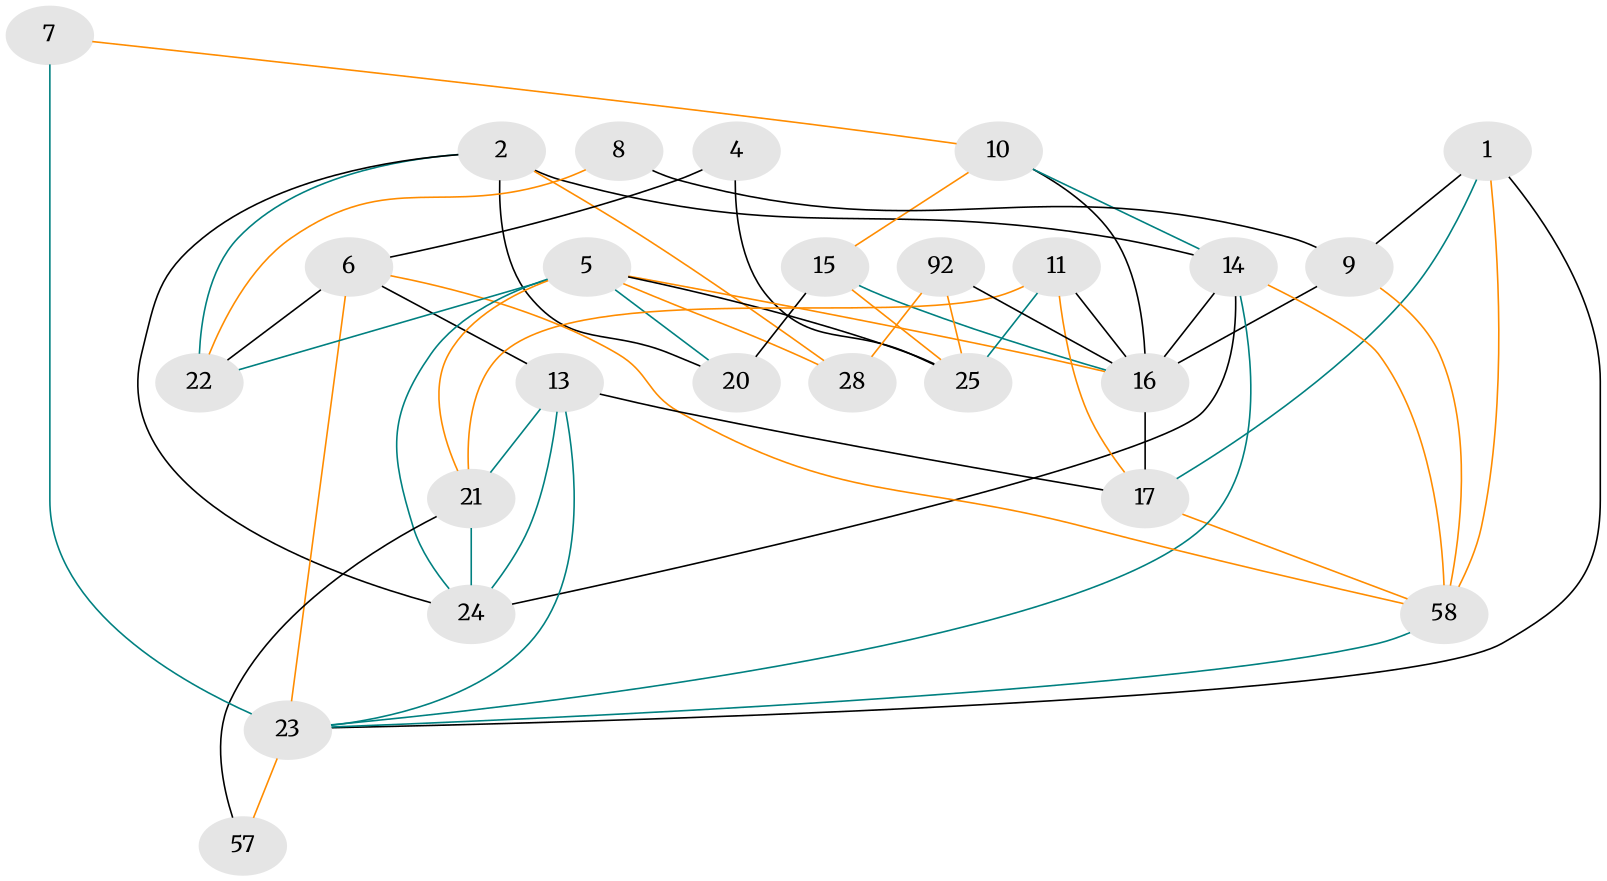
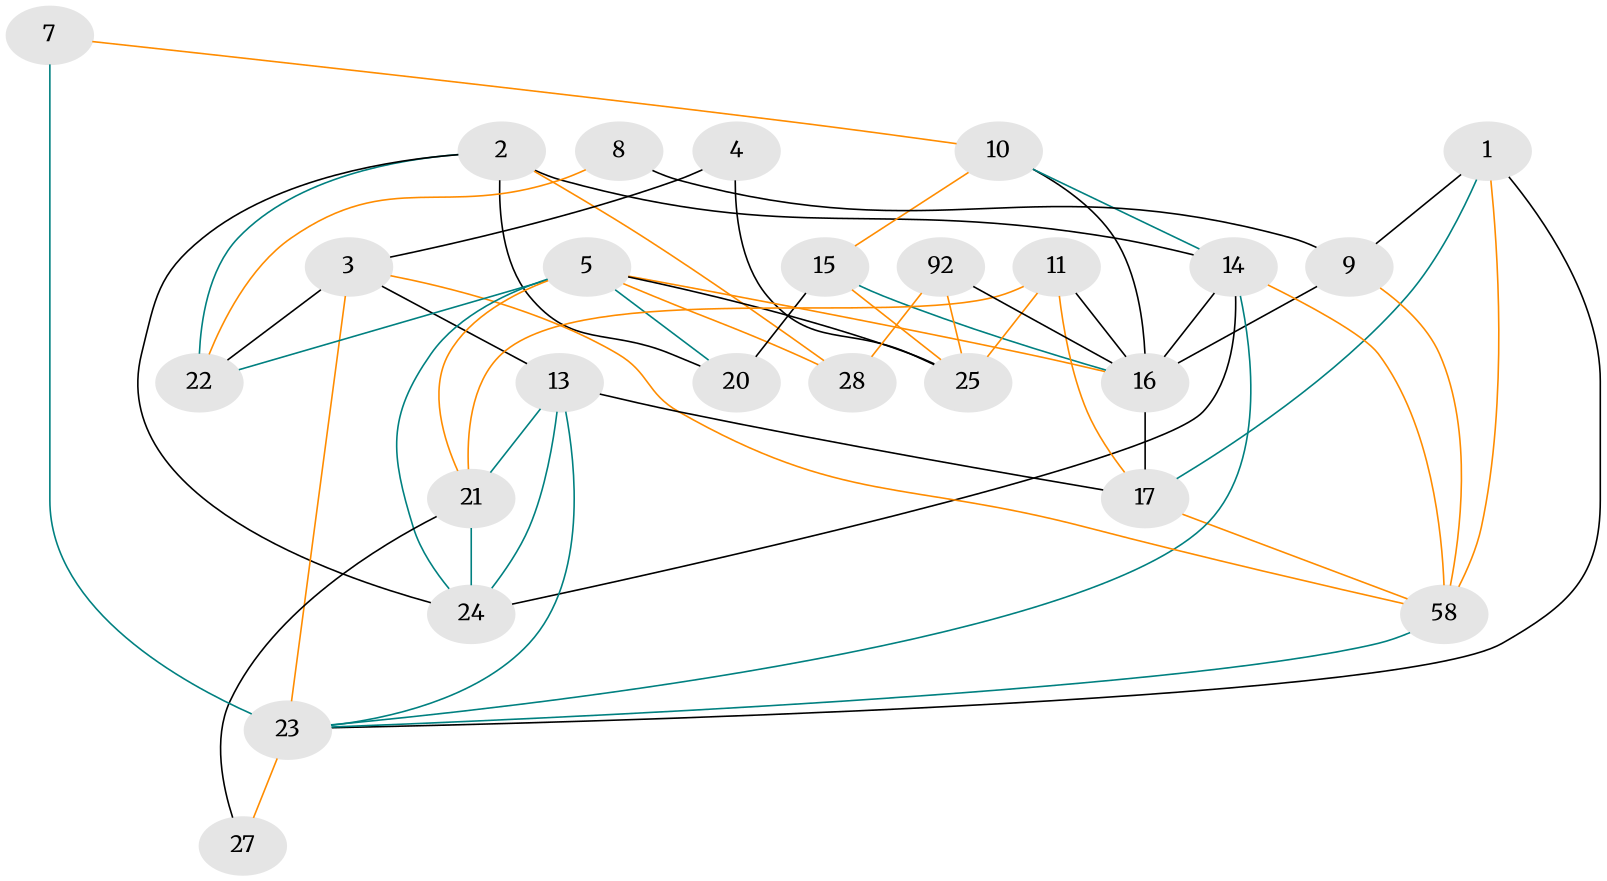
node "6": label "6" -> "3"
edge "11" -- "25": color teal -> darkorange
node "57": label "57" -> "27"
